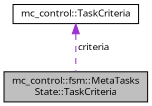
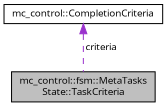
node "mc_control::TaskCriteria": label "mc_control::TaskCriteria" -> "mc_control::CompletionCriteria"
